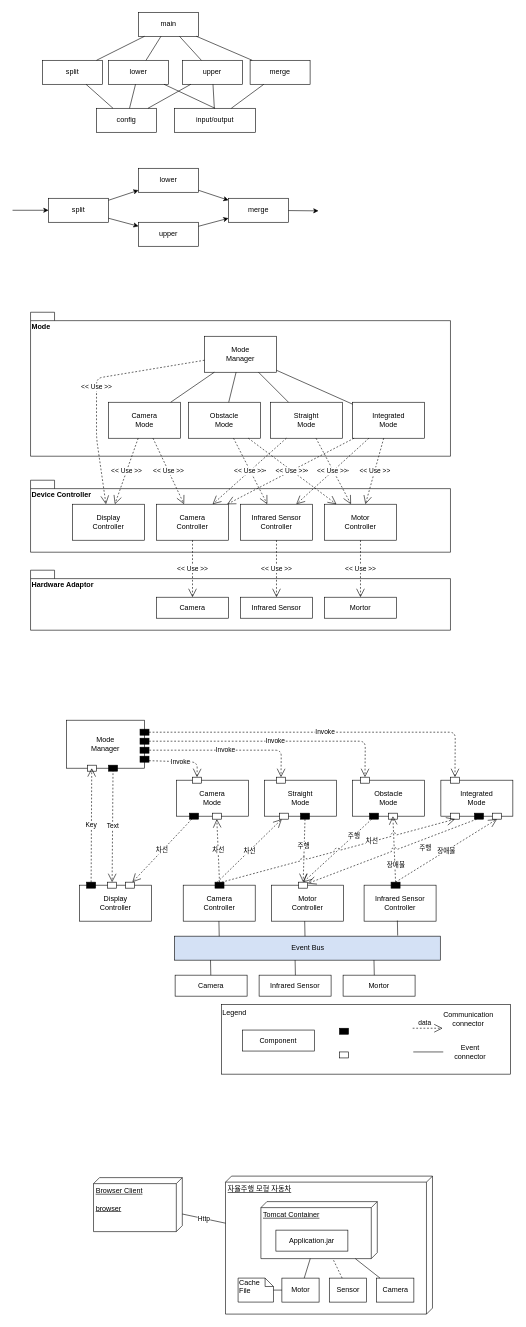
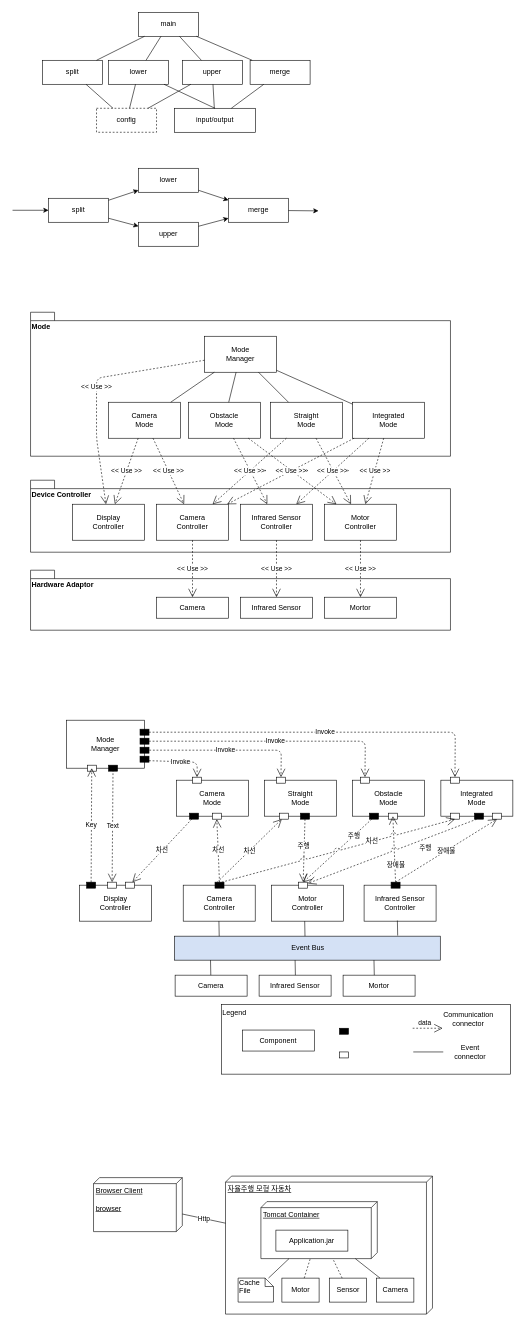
node "config": style solid -> dashed
edge "Tomcat Container" -- "Motor": style solid -> dashed
edge "Cache File" -- "Motor": now "Cache File" -- "Tomcat Container"
